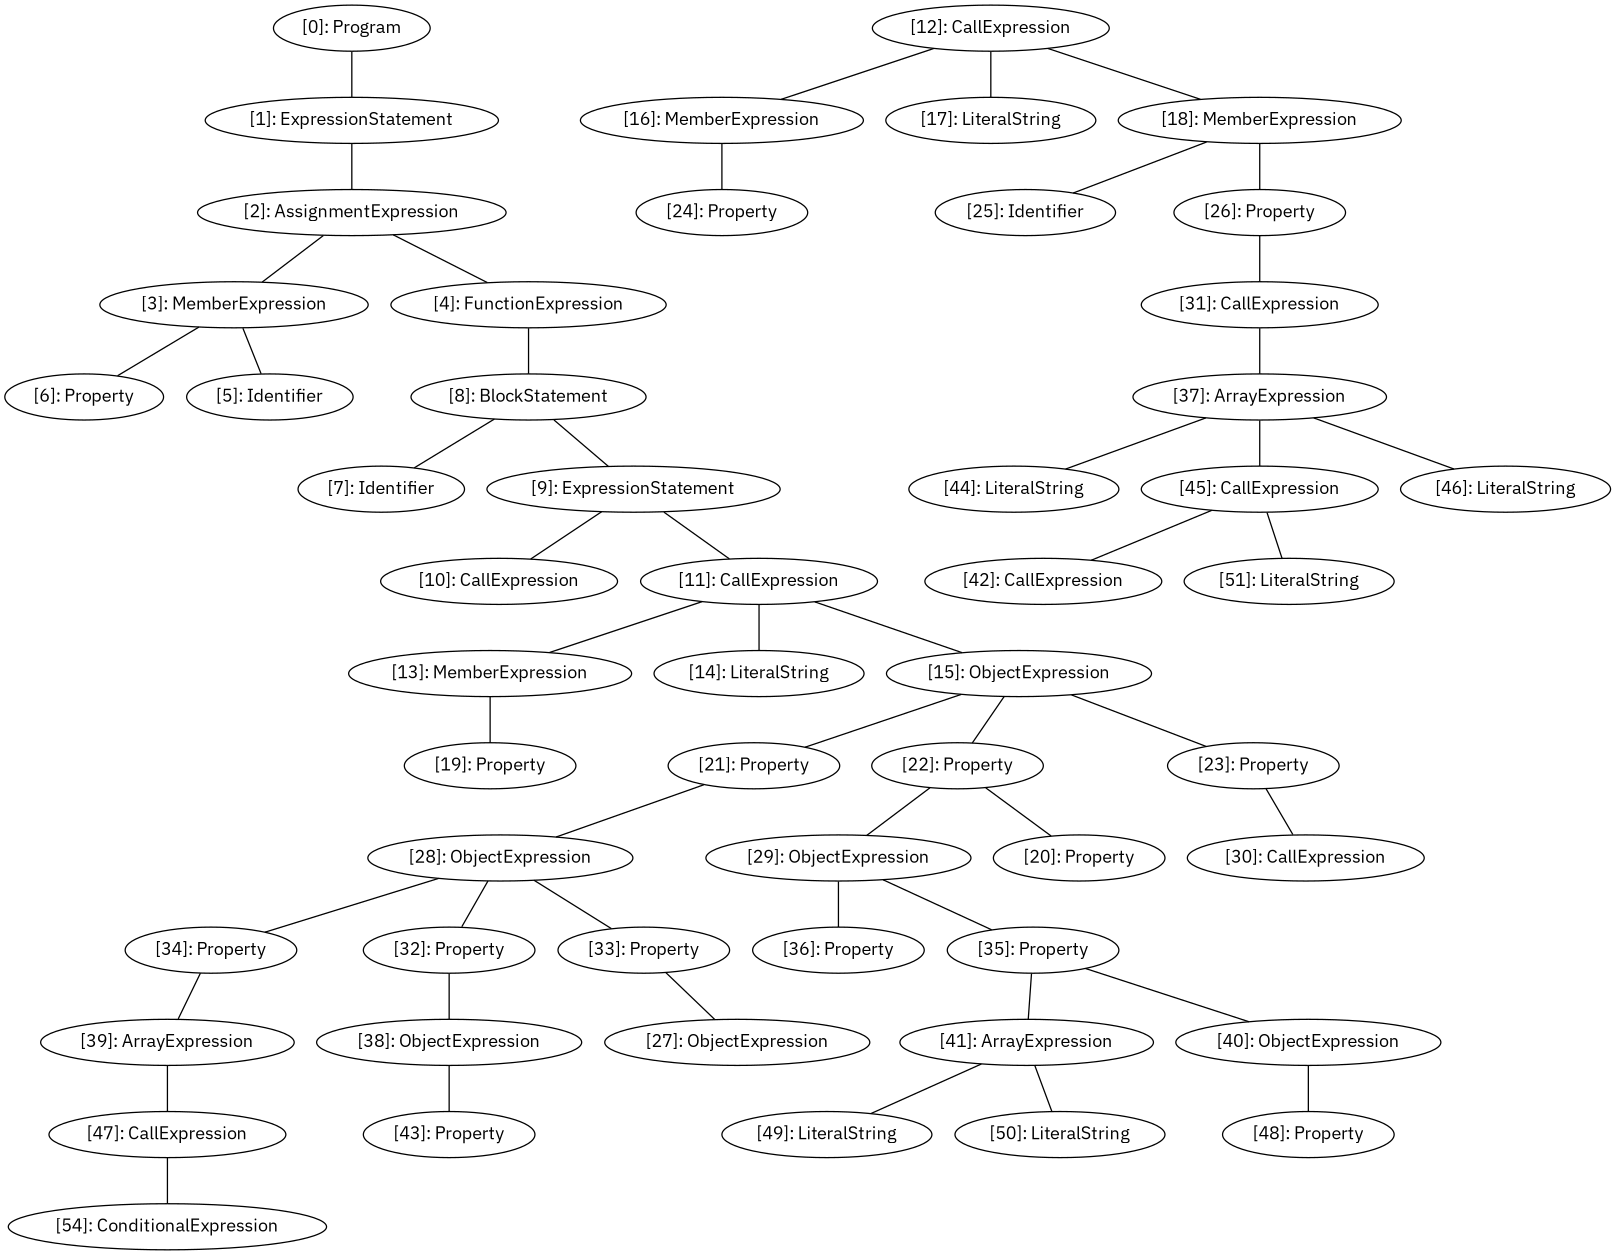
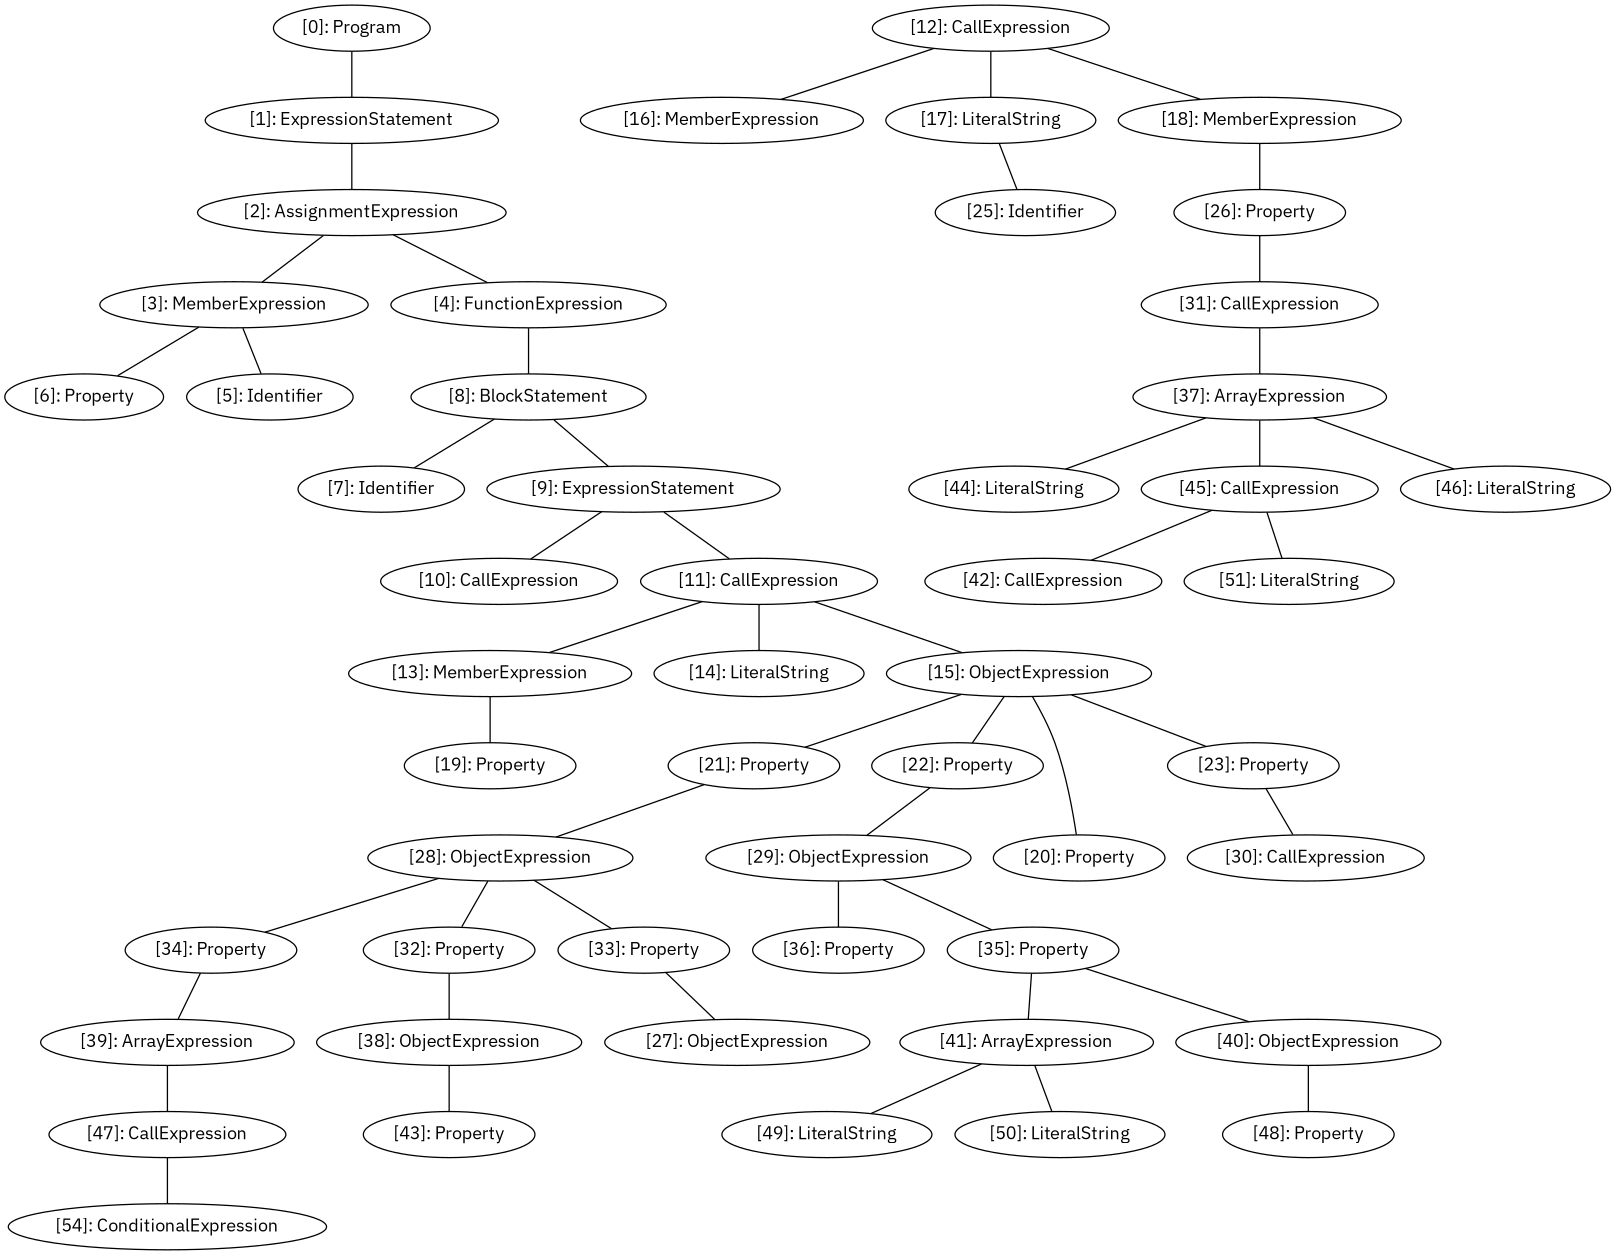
edge "[18]: MemberExpression" -- "[25]: Identifier": now "[17]: LiteralString" -- "[25]: Identifier"
node "[24]: Property": removed
edge "[22]: Property" -- "[20]: Property": now "[15]: ObjectExpression" -- "[20]: Property"
